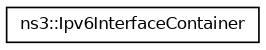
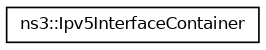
node "ns3::Ipv6InterfaceContainer": label "ns3::Ipv6InterfaceContainer" -> "ns3::Ipv5InterfaceContainer"
